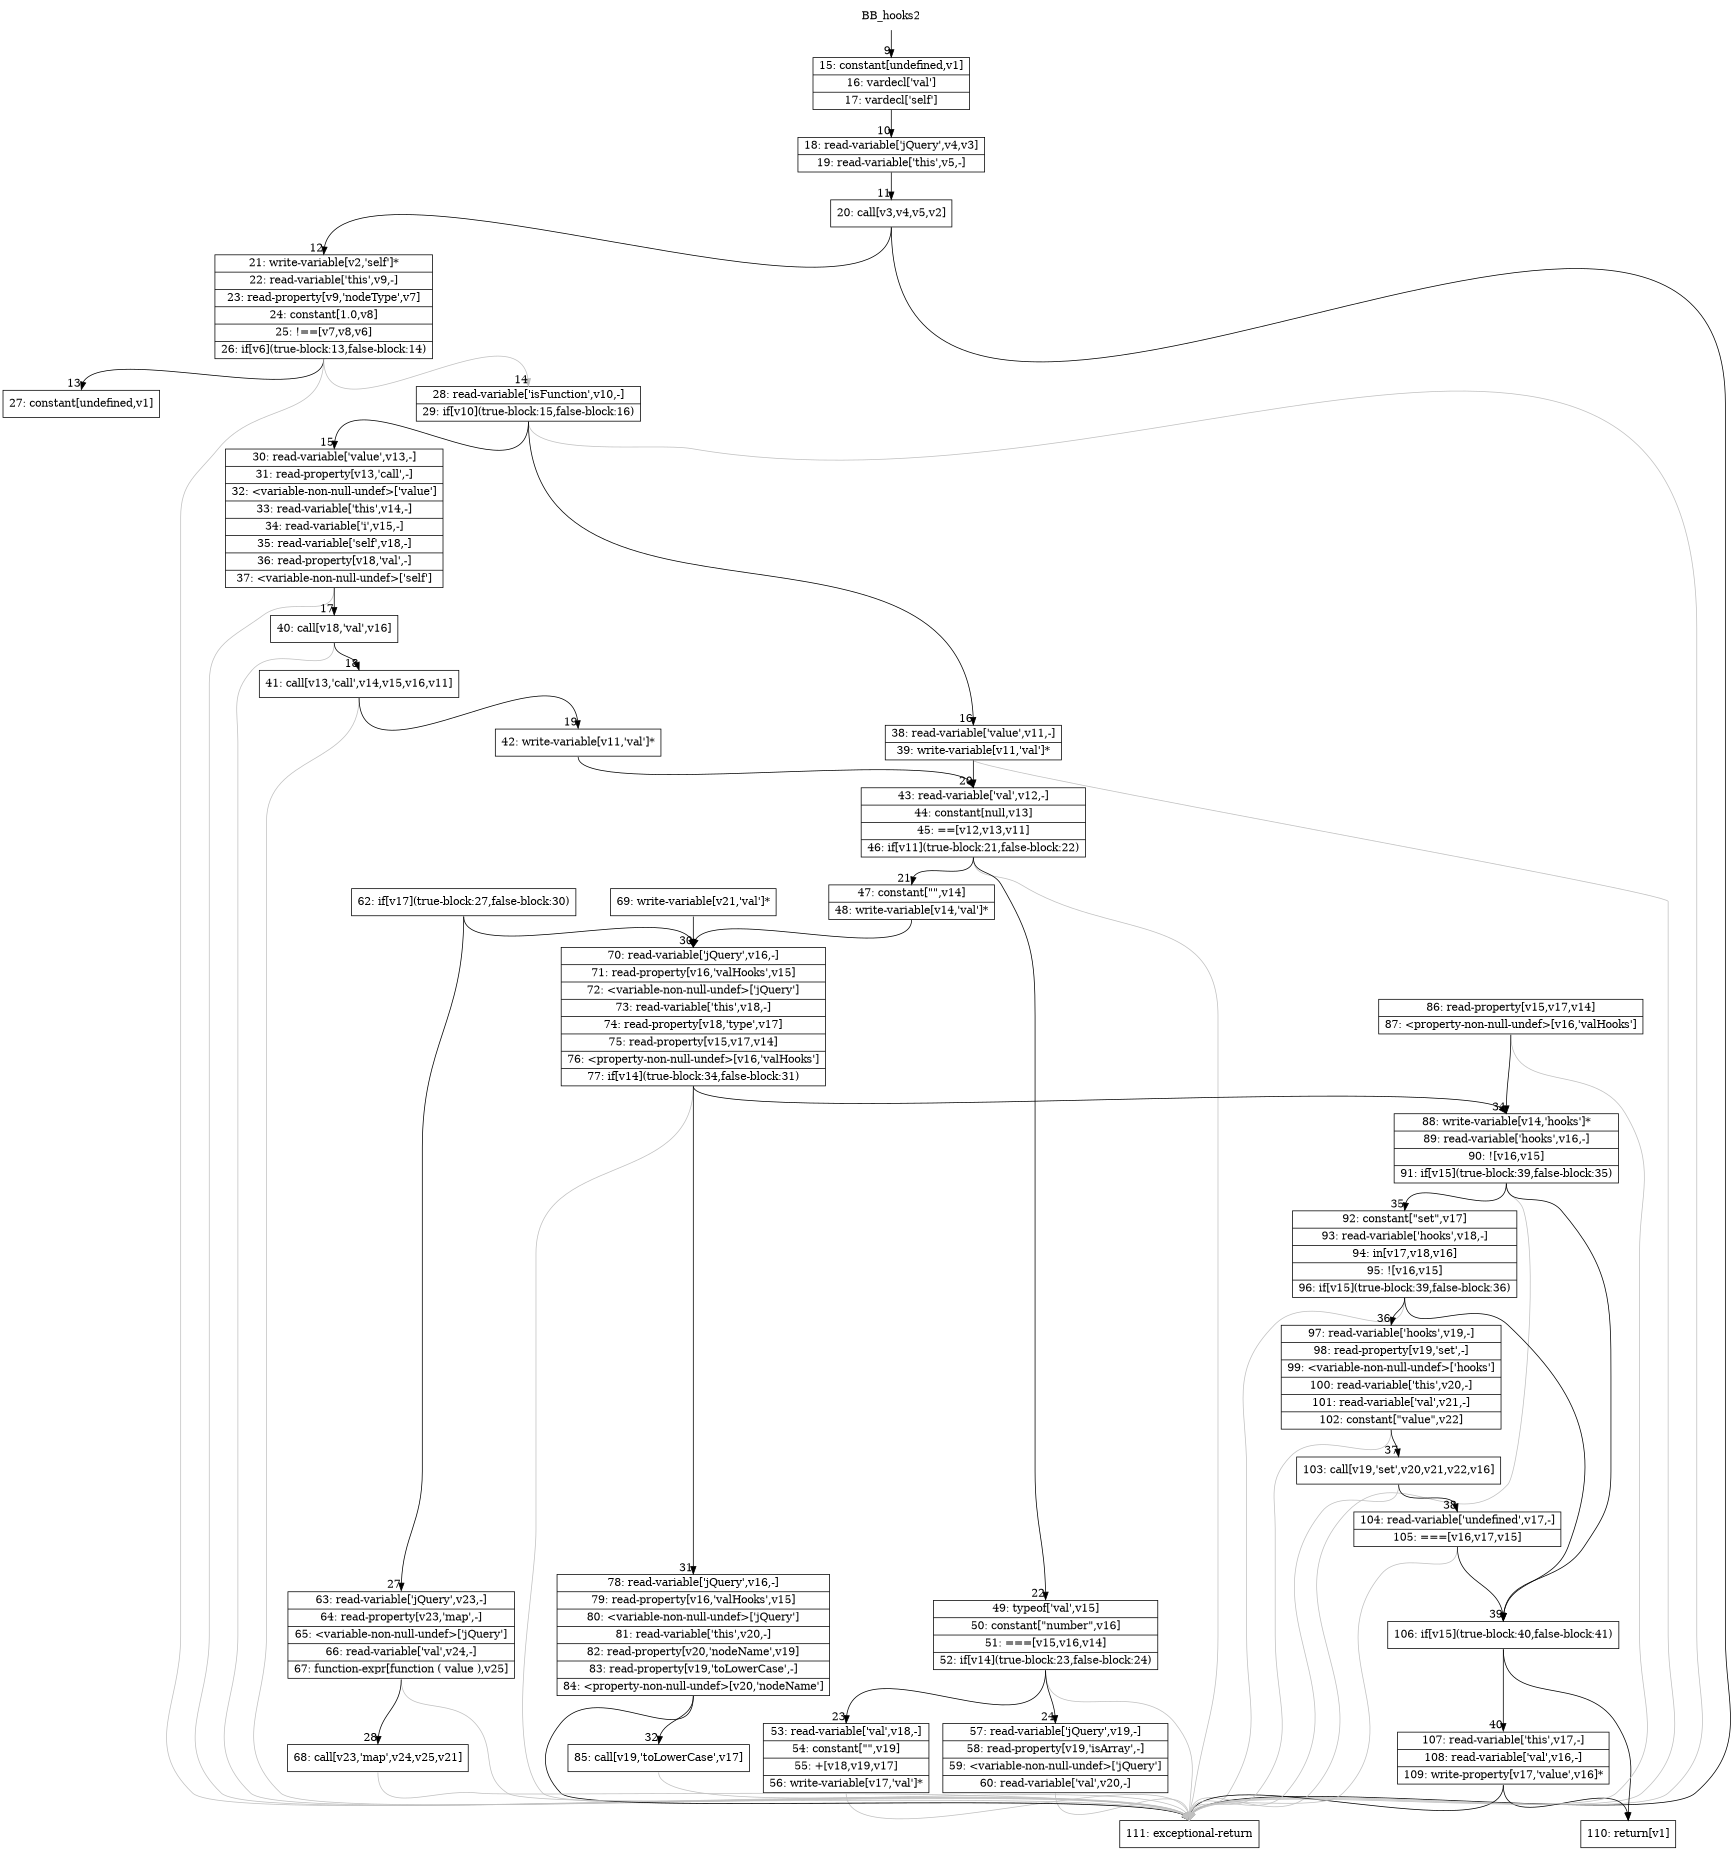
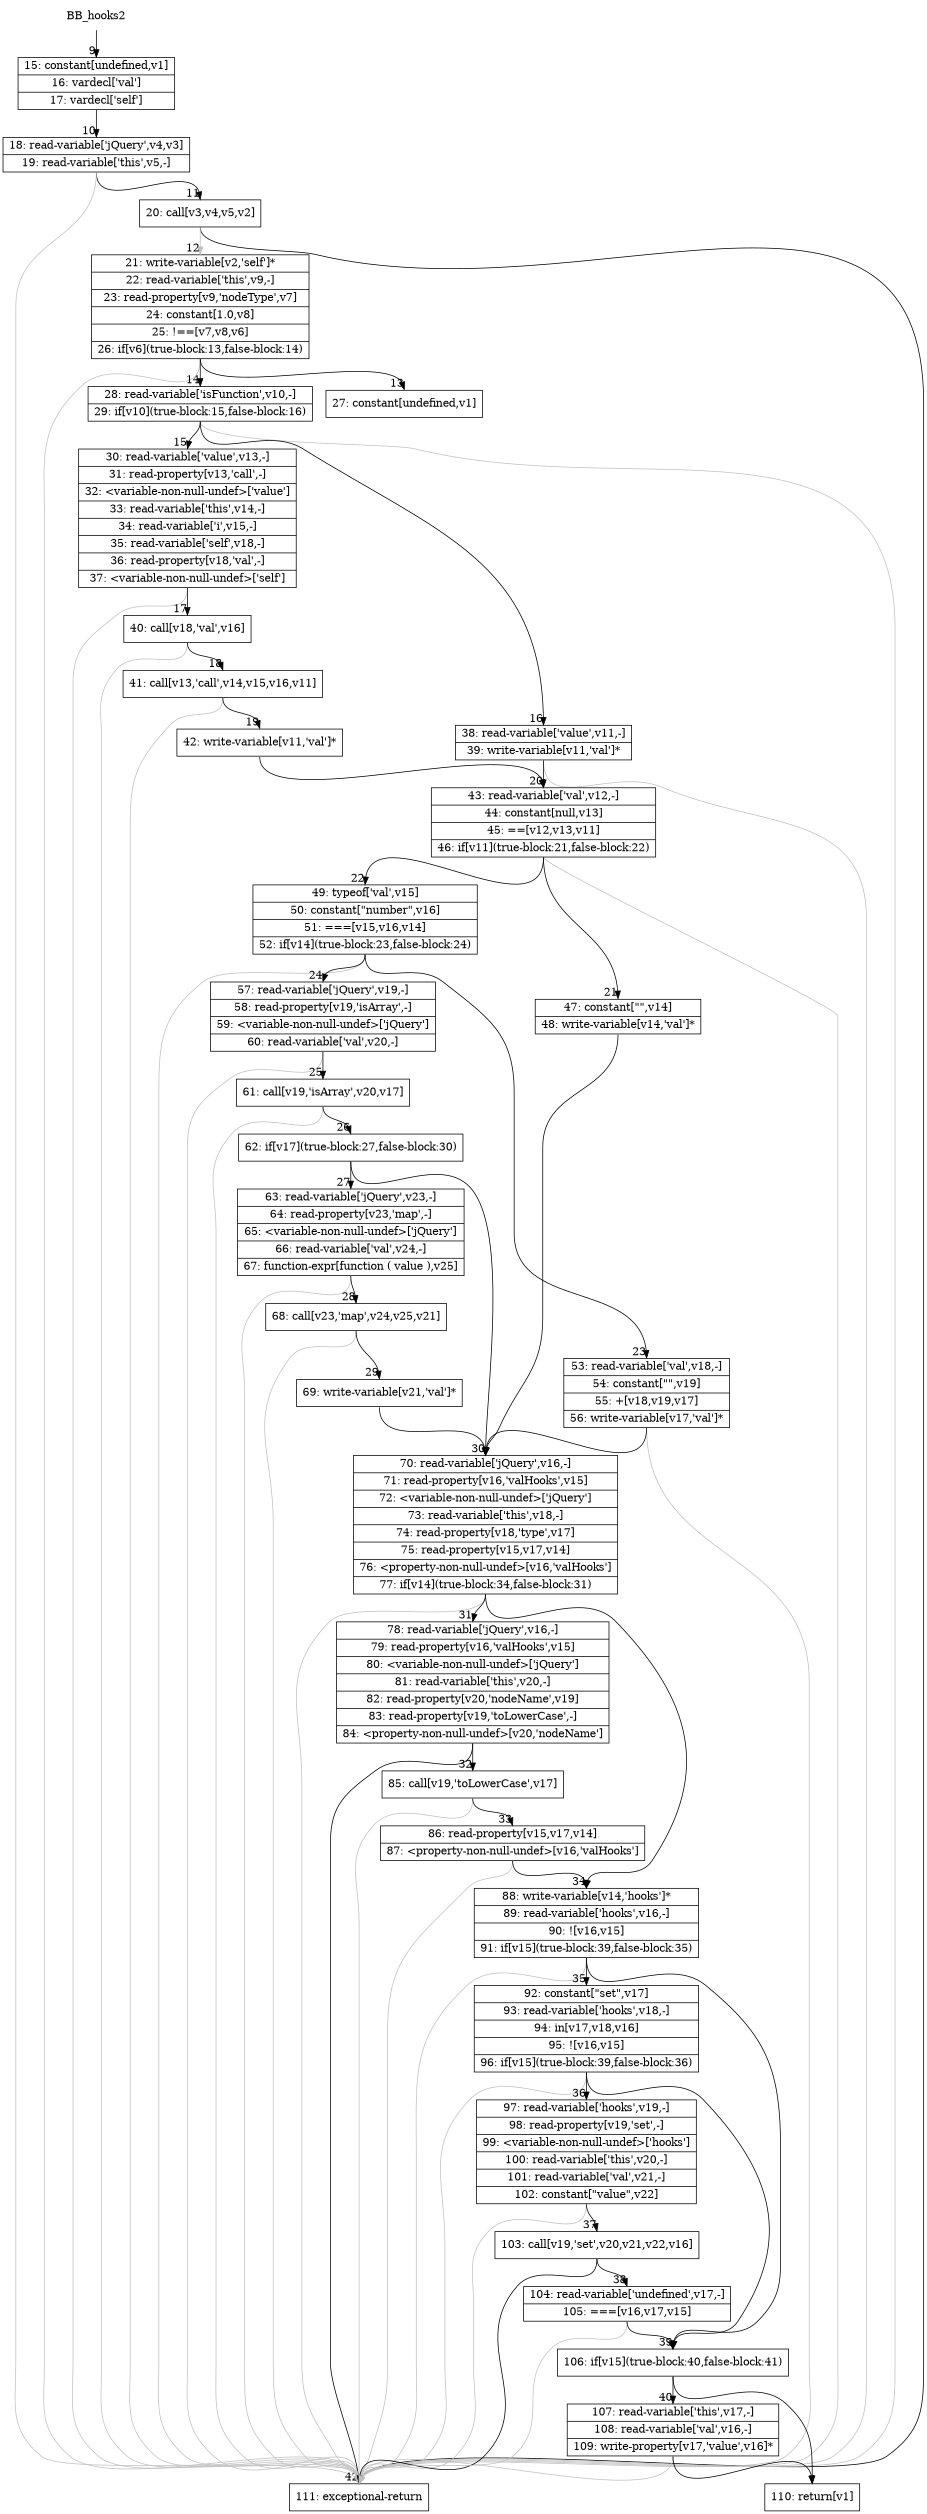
edge "20: call[v3,v4,v5,v2]" -> "21: write-variable[v2,'self']*": color black -> gray
edge "21: write-variable[v2,'self']*" -> "28: read-variable['isFunction',v10,-]": color gray -> black
node "61: call[v19,'isArray',v20,v17]": added
edge "68: call[v23,'map',v24,v25,v21]" -> "69: write-variable[v21,'val']*": added
edge "53: read-variable['val',v18,-]" -> "70: read-variable['jQuery',v16,-]": added
edge "18: read-variable['jQuery',v4,v3]" -> "111: exceptional-return": added
edge "103: call[v19,'set',v20,v21,v22,v16]" -> "111: exceptional-return": color gray -> black
edge "107: read-variable['this',v17,-]" -> "111: exceptional-return": color black -> gray
edge "85: call[v19,'toLowerCase',v17]" -> "86: read-property[v15,v17,v14]": added
